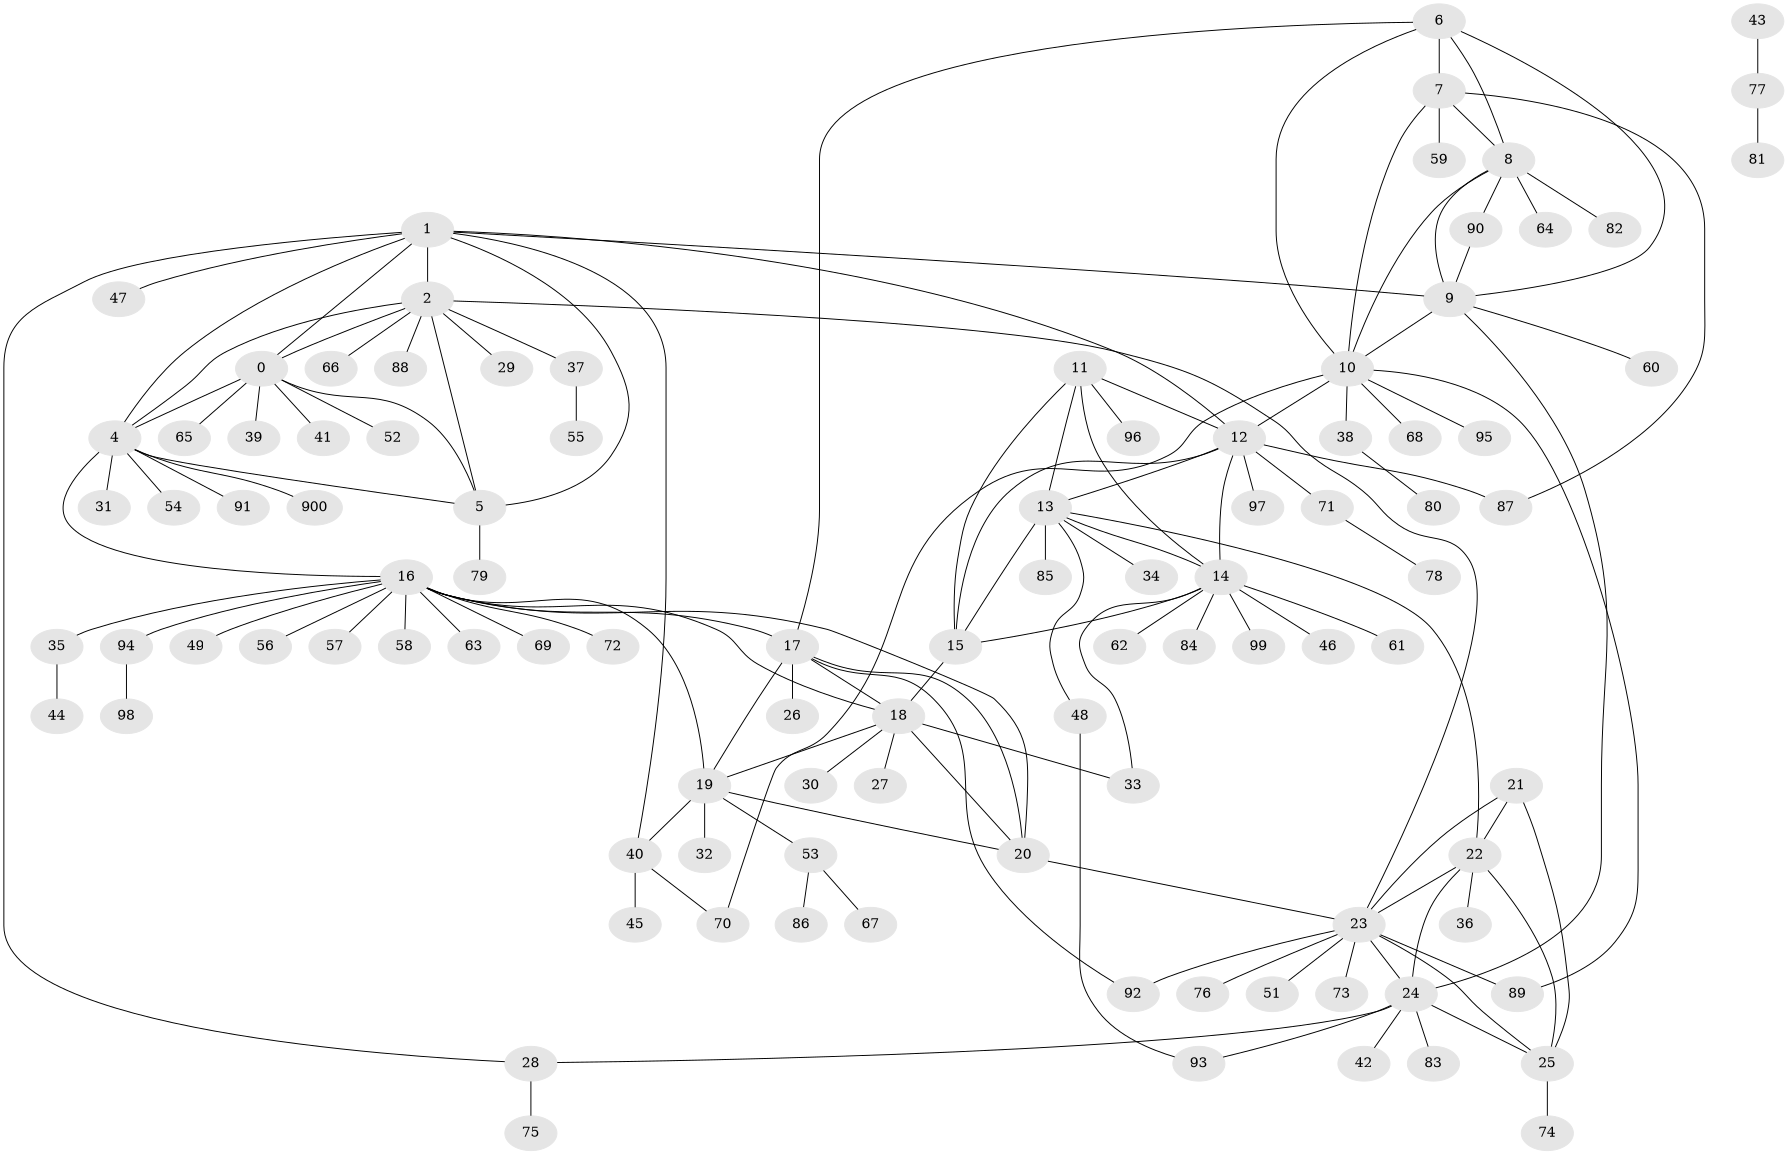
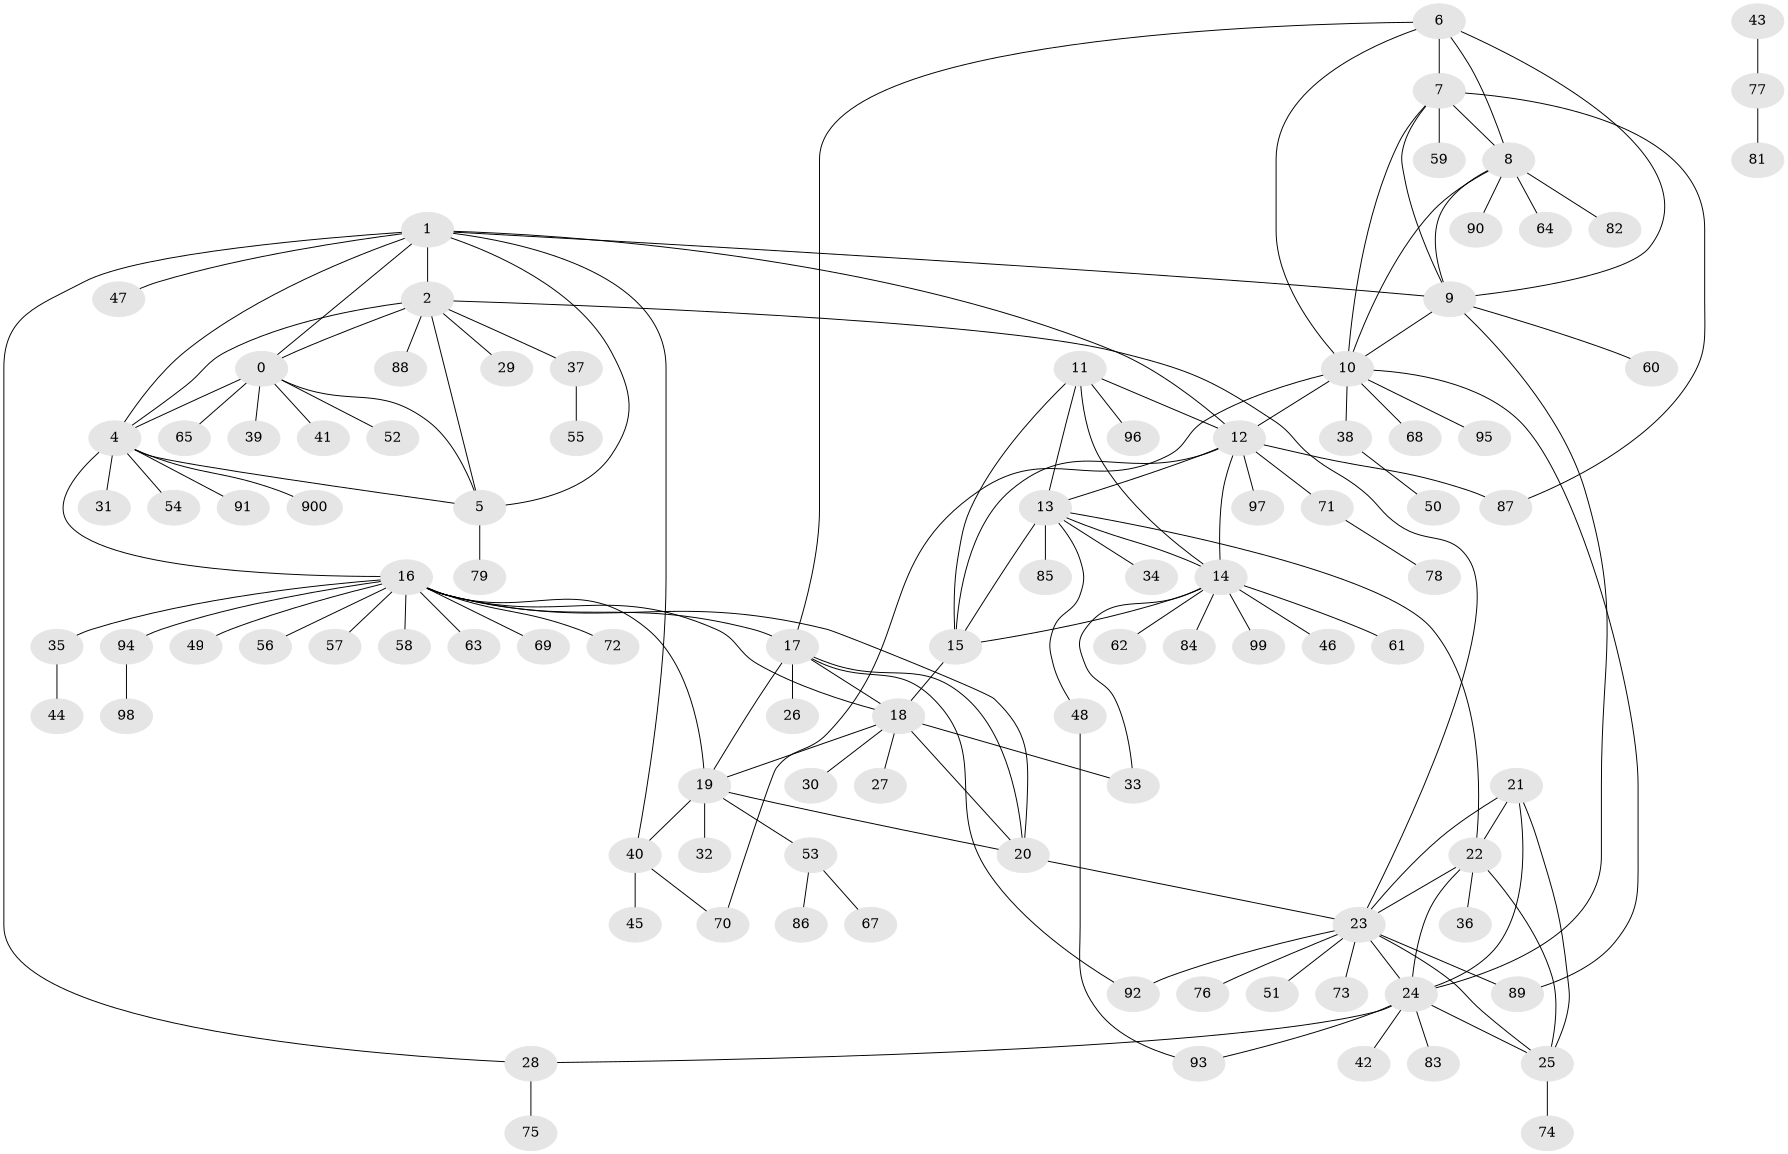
edge "90" -- "9": now "7" -- "9"
node "66": removed
node "80": label "80" -> "50"
edge "21" -- "24": added
